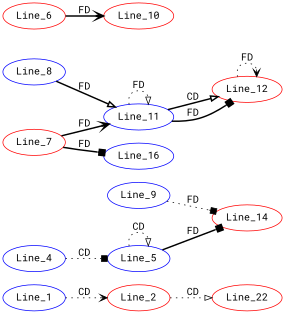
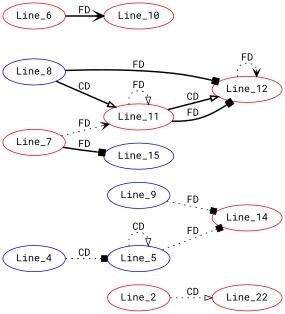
edge "Line_8" -> "Line_12": added, label "FD"
edge "Line_8" -> "Line_11": label "FD" -> "CD"
node "Line_11": color blue -> red
edge "Line_7" -> "Line_11": style bold -> dotted
node "Line_16": label "Line_16" -> "Line_15"
edge "Line_5" -> "Line_14": style bold -> dotted
node "Line_1": removed
